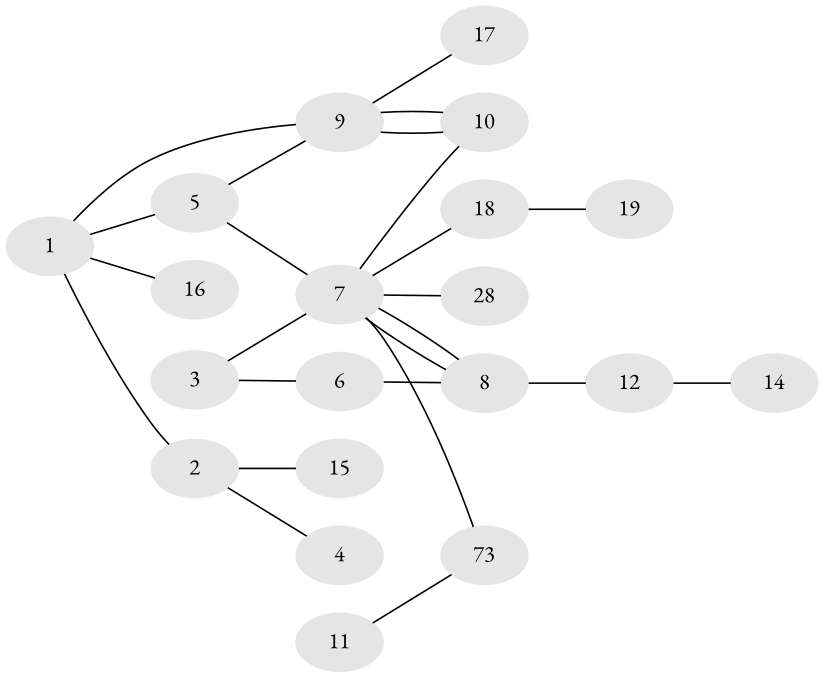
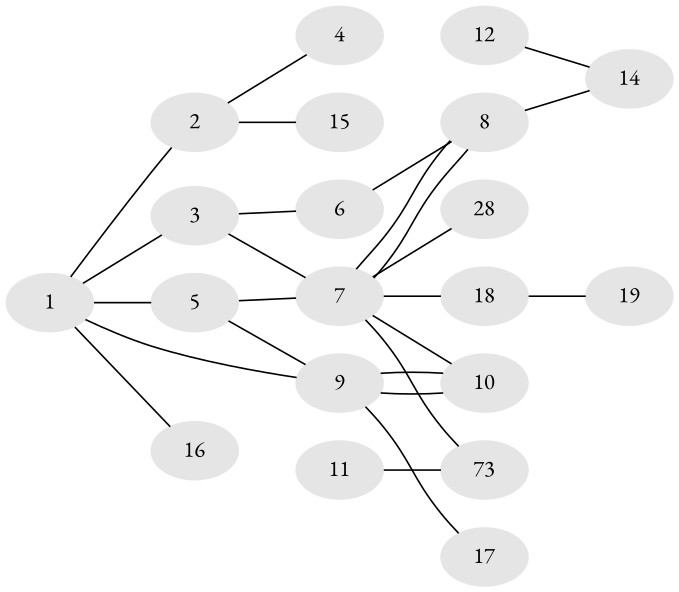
edge "3" -- "1": added
edge "8" -- "12": now "8" -- "14"
